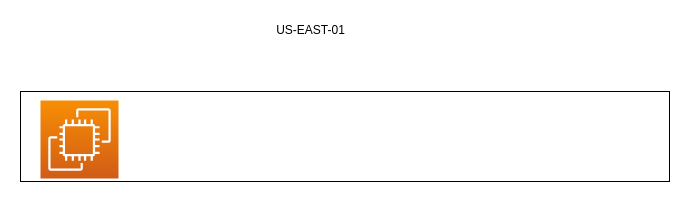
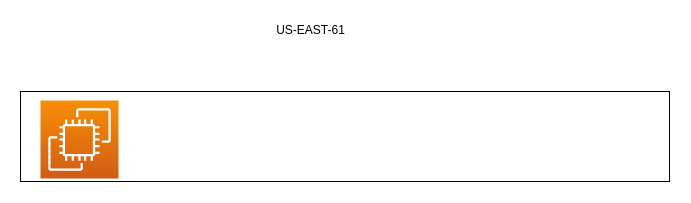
node "US-EAST-01": label "US-EAST-01" -> "US-EAST-61"
